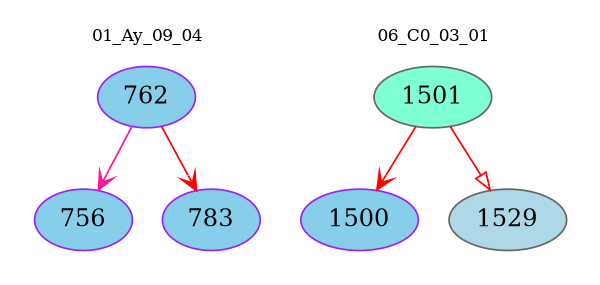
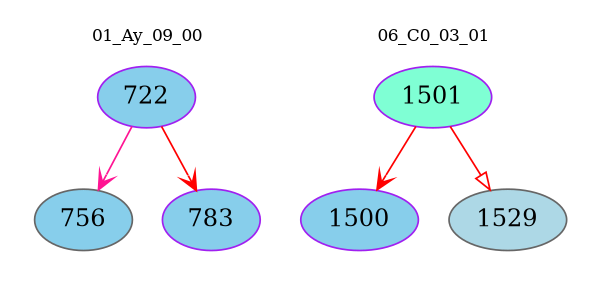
cluster "01_Ay_09_04": label "01_Ay_09_04" -> "01_Ay_09_00"
node "762": label "762" -> "722"
node "1501": color gray40 -> purple
node "756": color purple -> gray40
